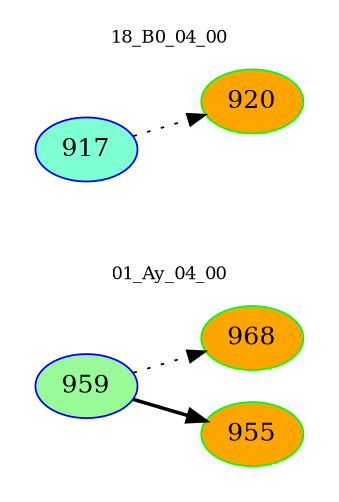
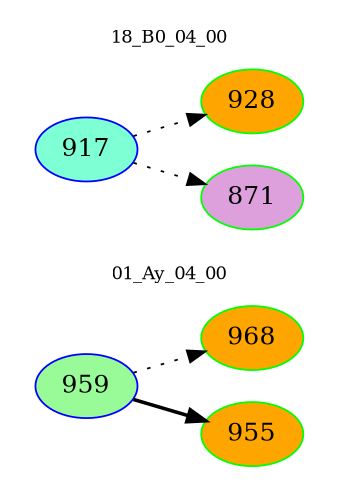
node "920": label "920" -> "928"
node "871": added
